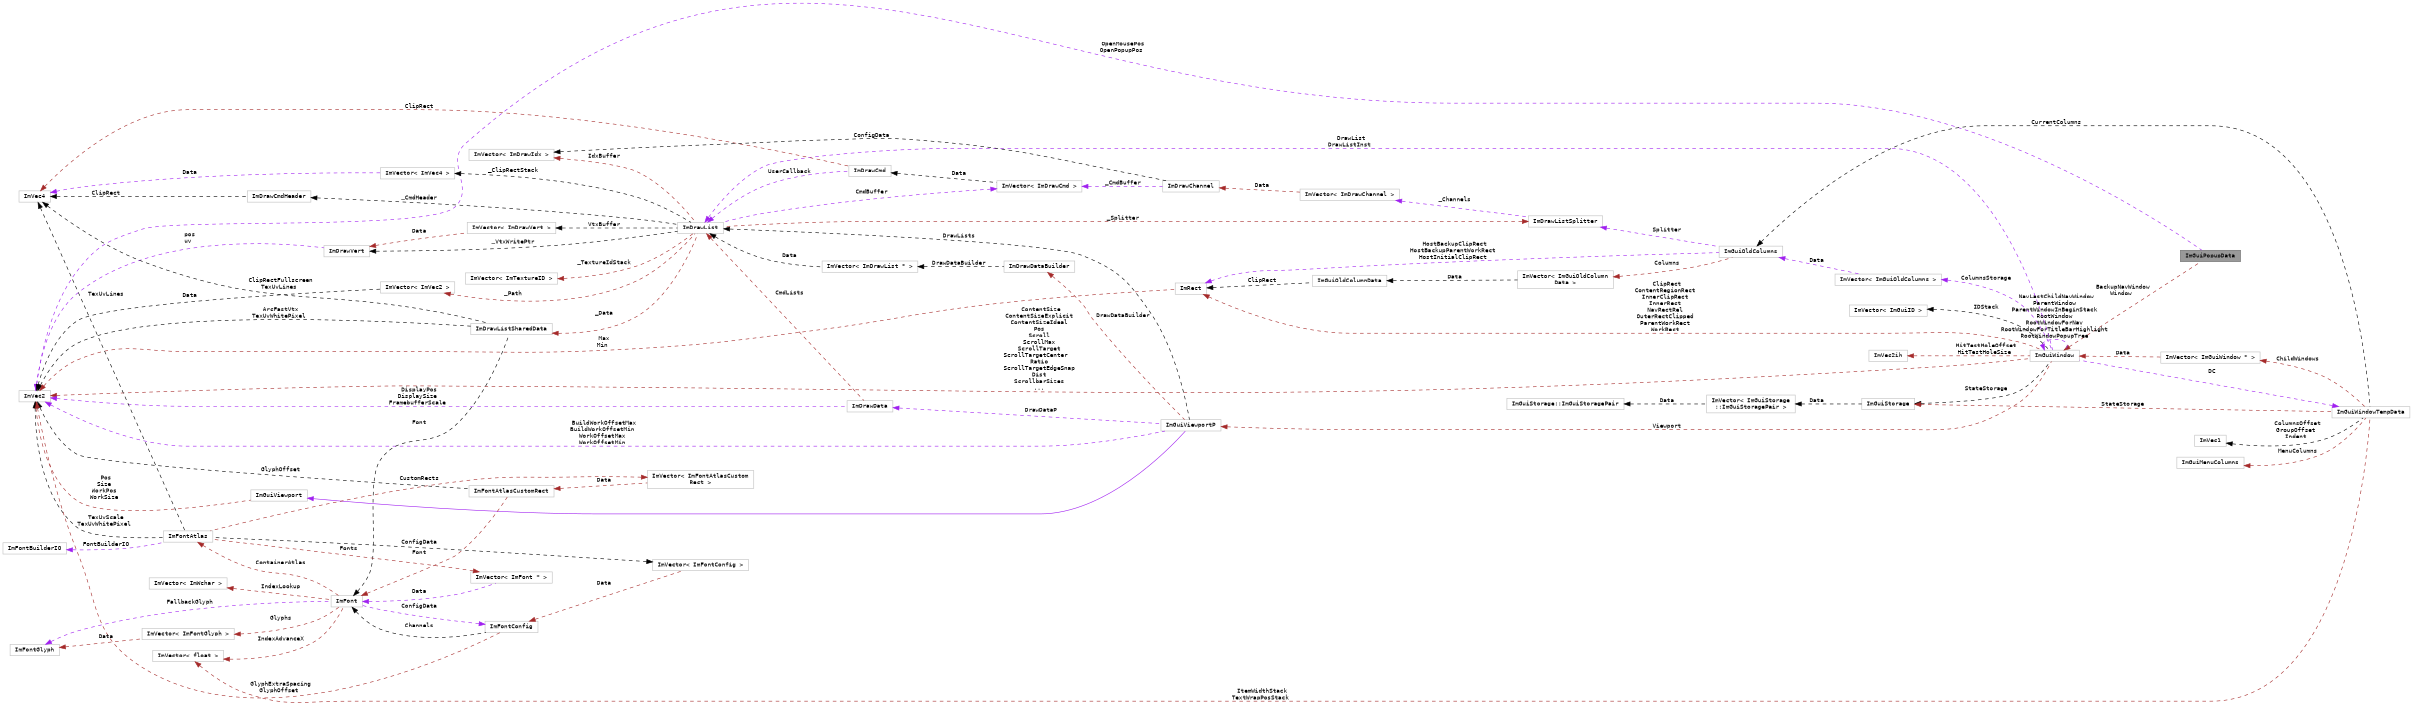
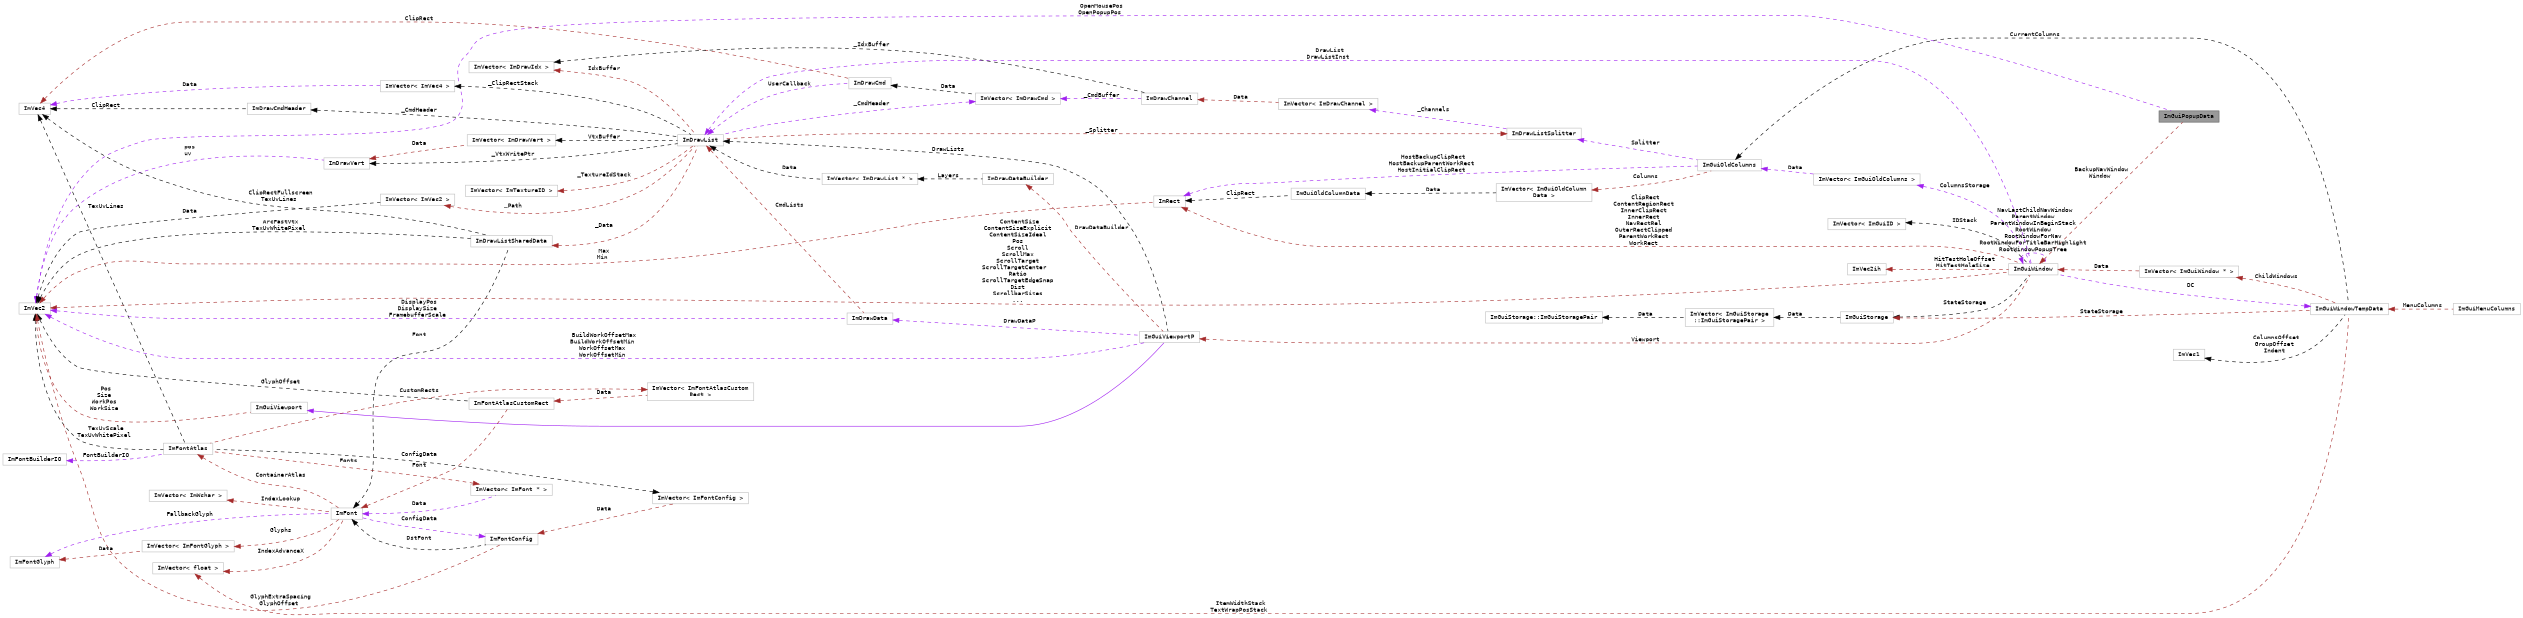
edge "ImDrawChannel" -> "ImVector< ImDrawIdx >": label " ConfigData" -> " _IdxBuffer"
edge "ImDrawList" -> "ImVector< ImDrawCmd >": label " CmdBuffer" -> " _CmdHeader"
edge "ImDrawDataBuilder" -> "ImVector< ImDrawList * >": label " DrawDataBuilder" -> " Layers"
edge "ImGuiWindowTempData" -> "ImGuiMenuColumns": reversed
edge "ImFontConfig" -> "ImFont": label " Channels" -> " DstFont"
